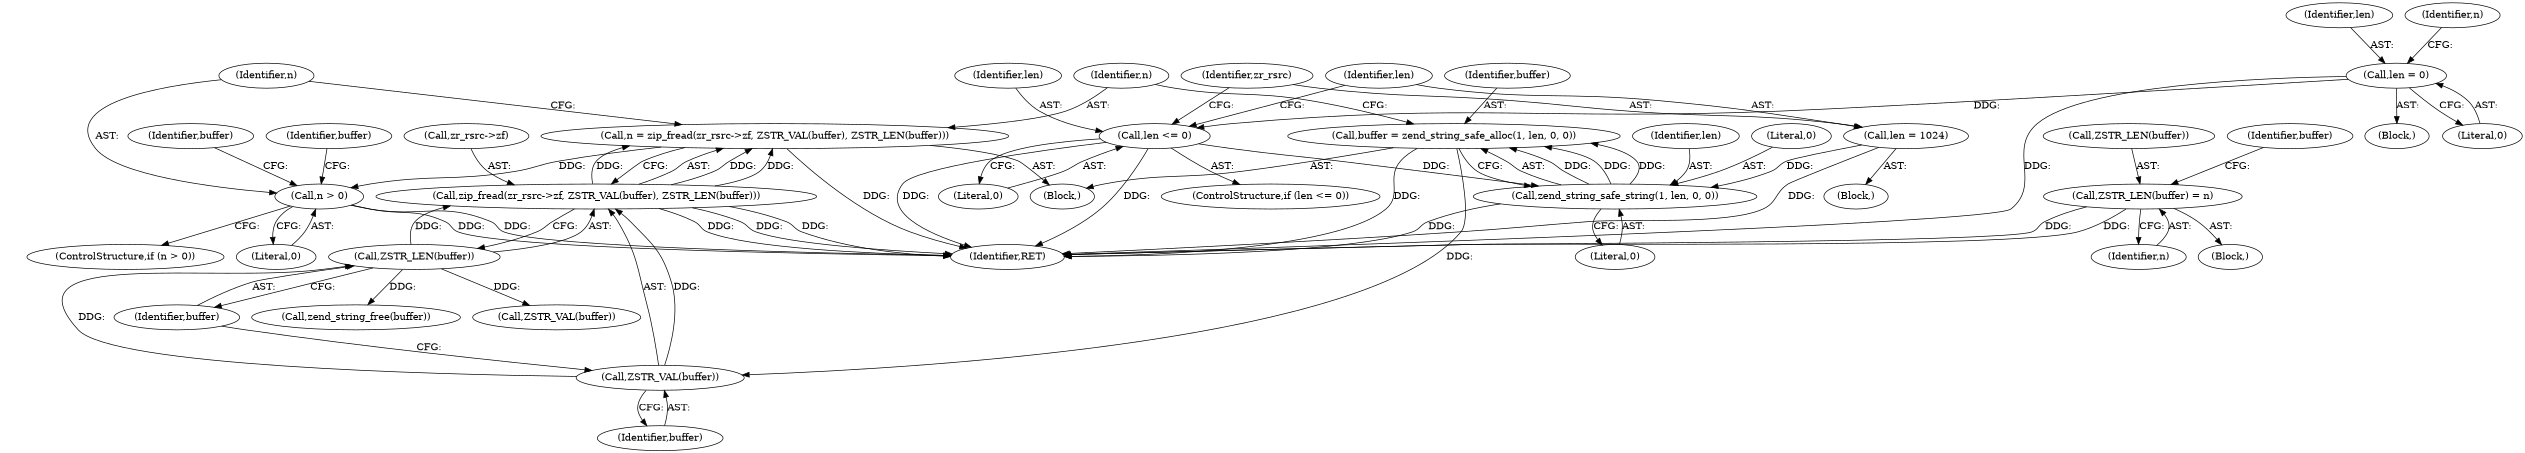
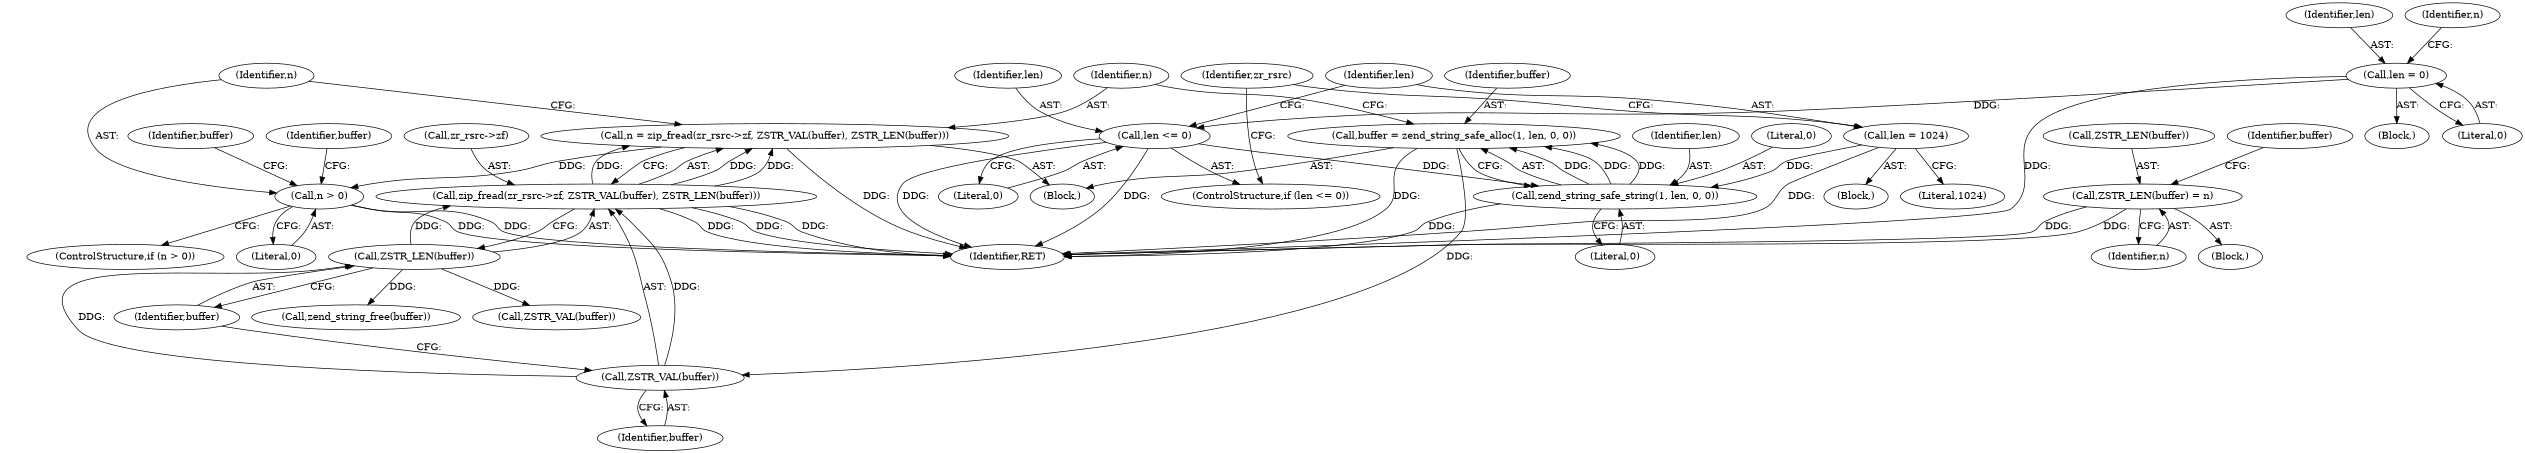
edge "(Identifier,zr_rsrc)" -> "(Call,len <= 0)": now "(Identifier,zr_rsrc)" -> "(ControlStructure,if (len <= 0))"
edge "(Identifier,zr_rsrc)" -> "(Call,len = 1024)": label "AST: " -> "CFG: "
node "(Literal,1024)": added
